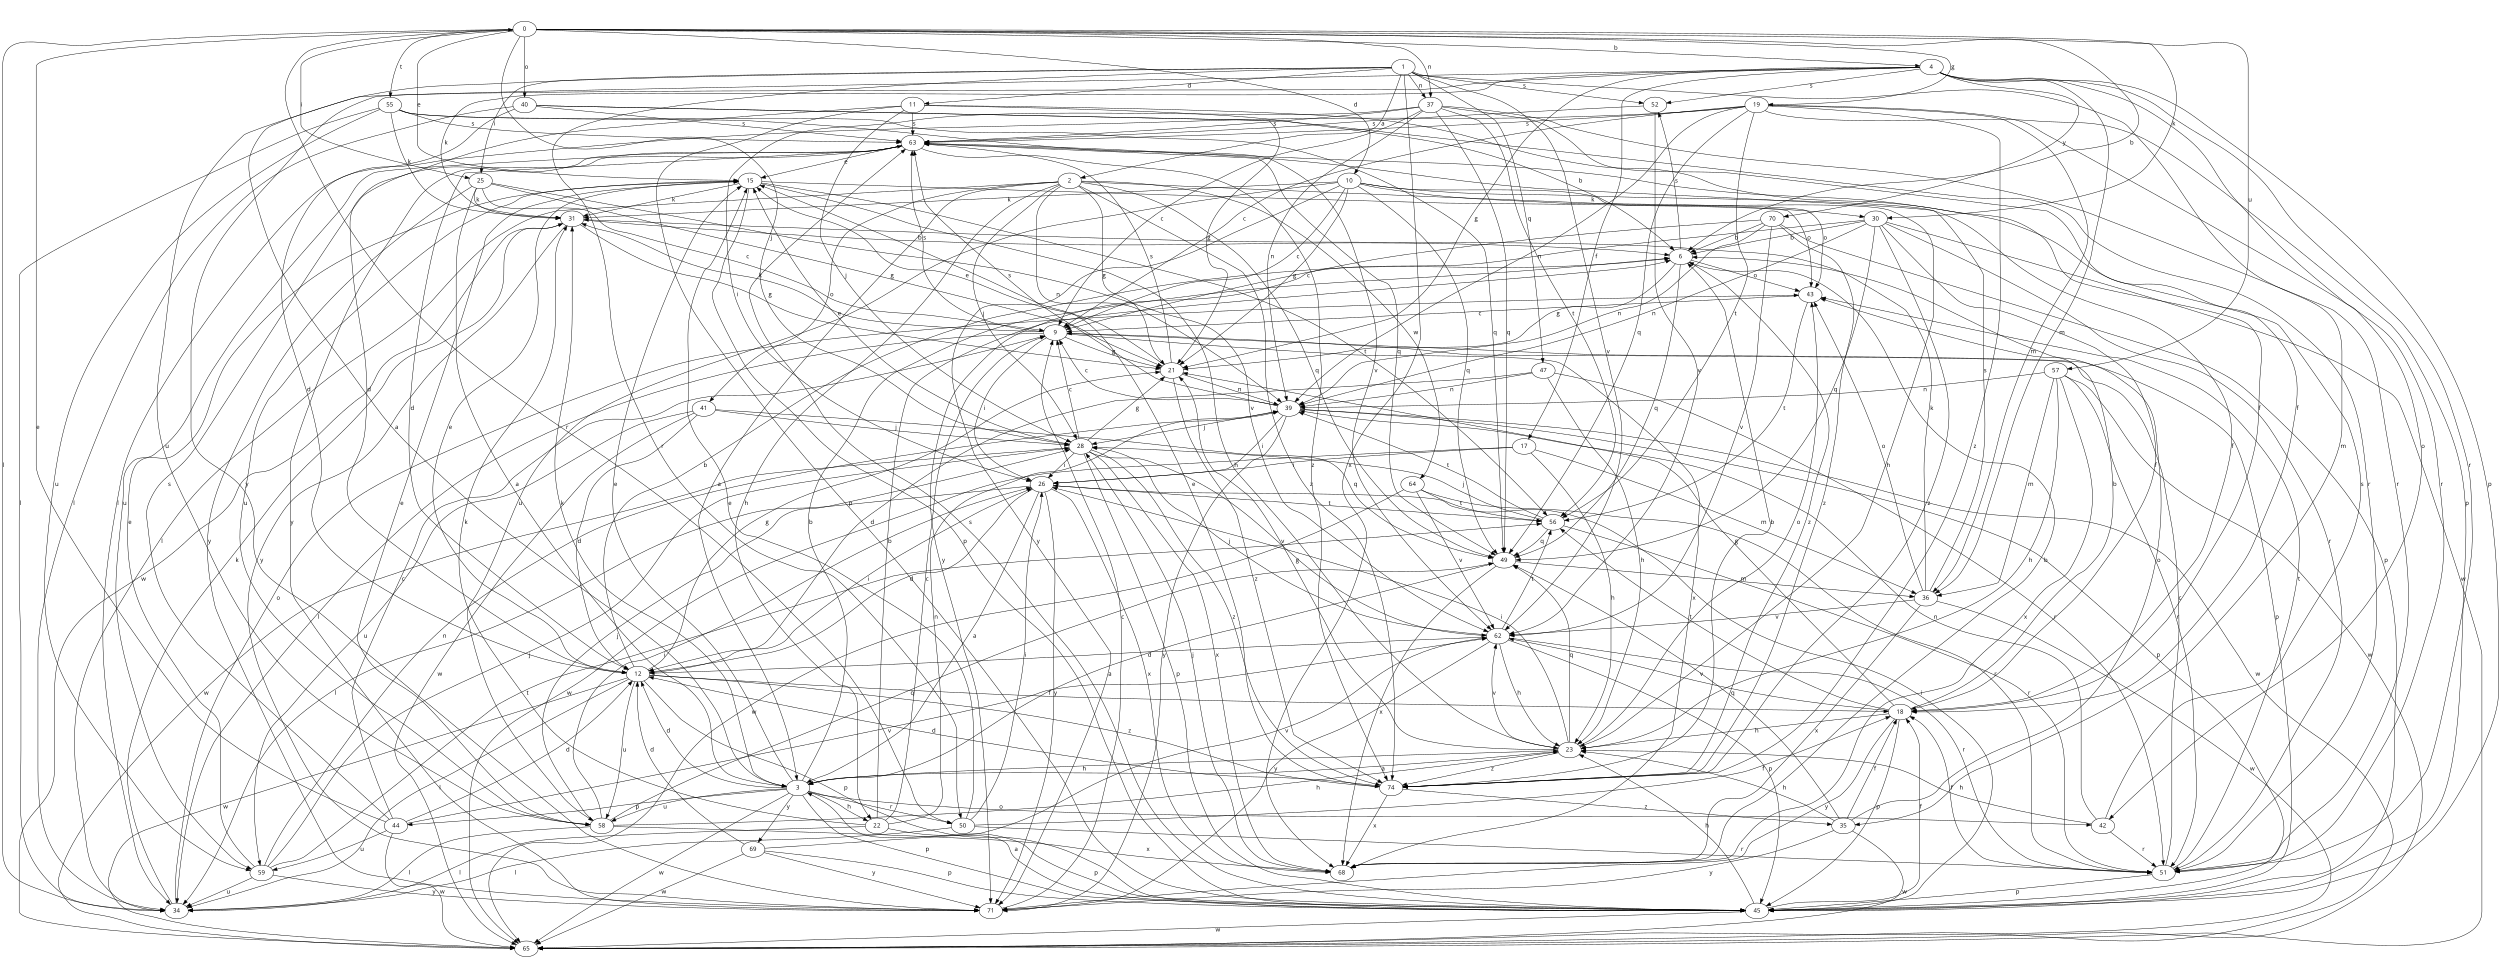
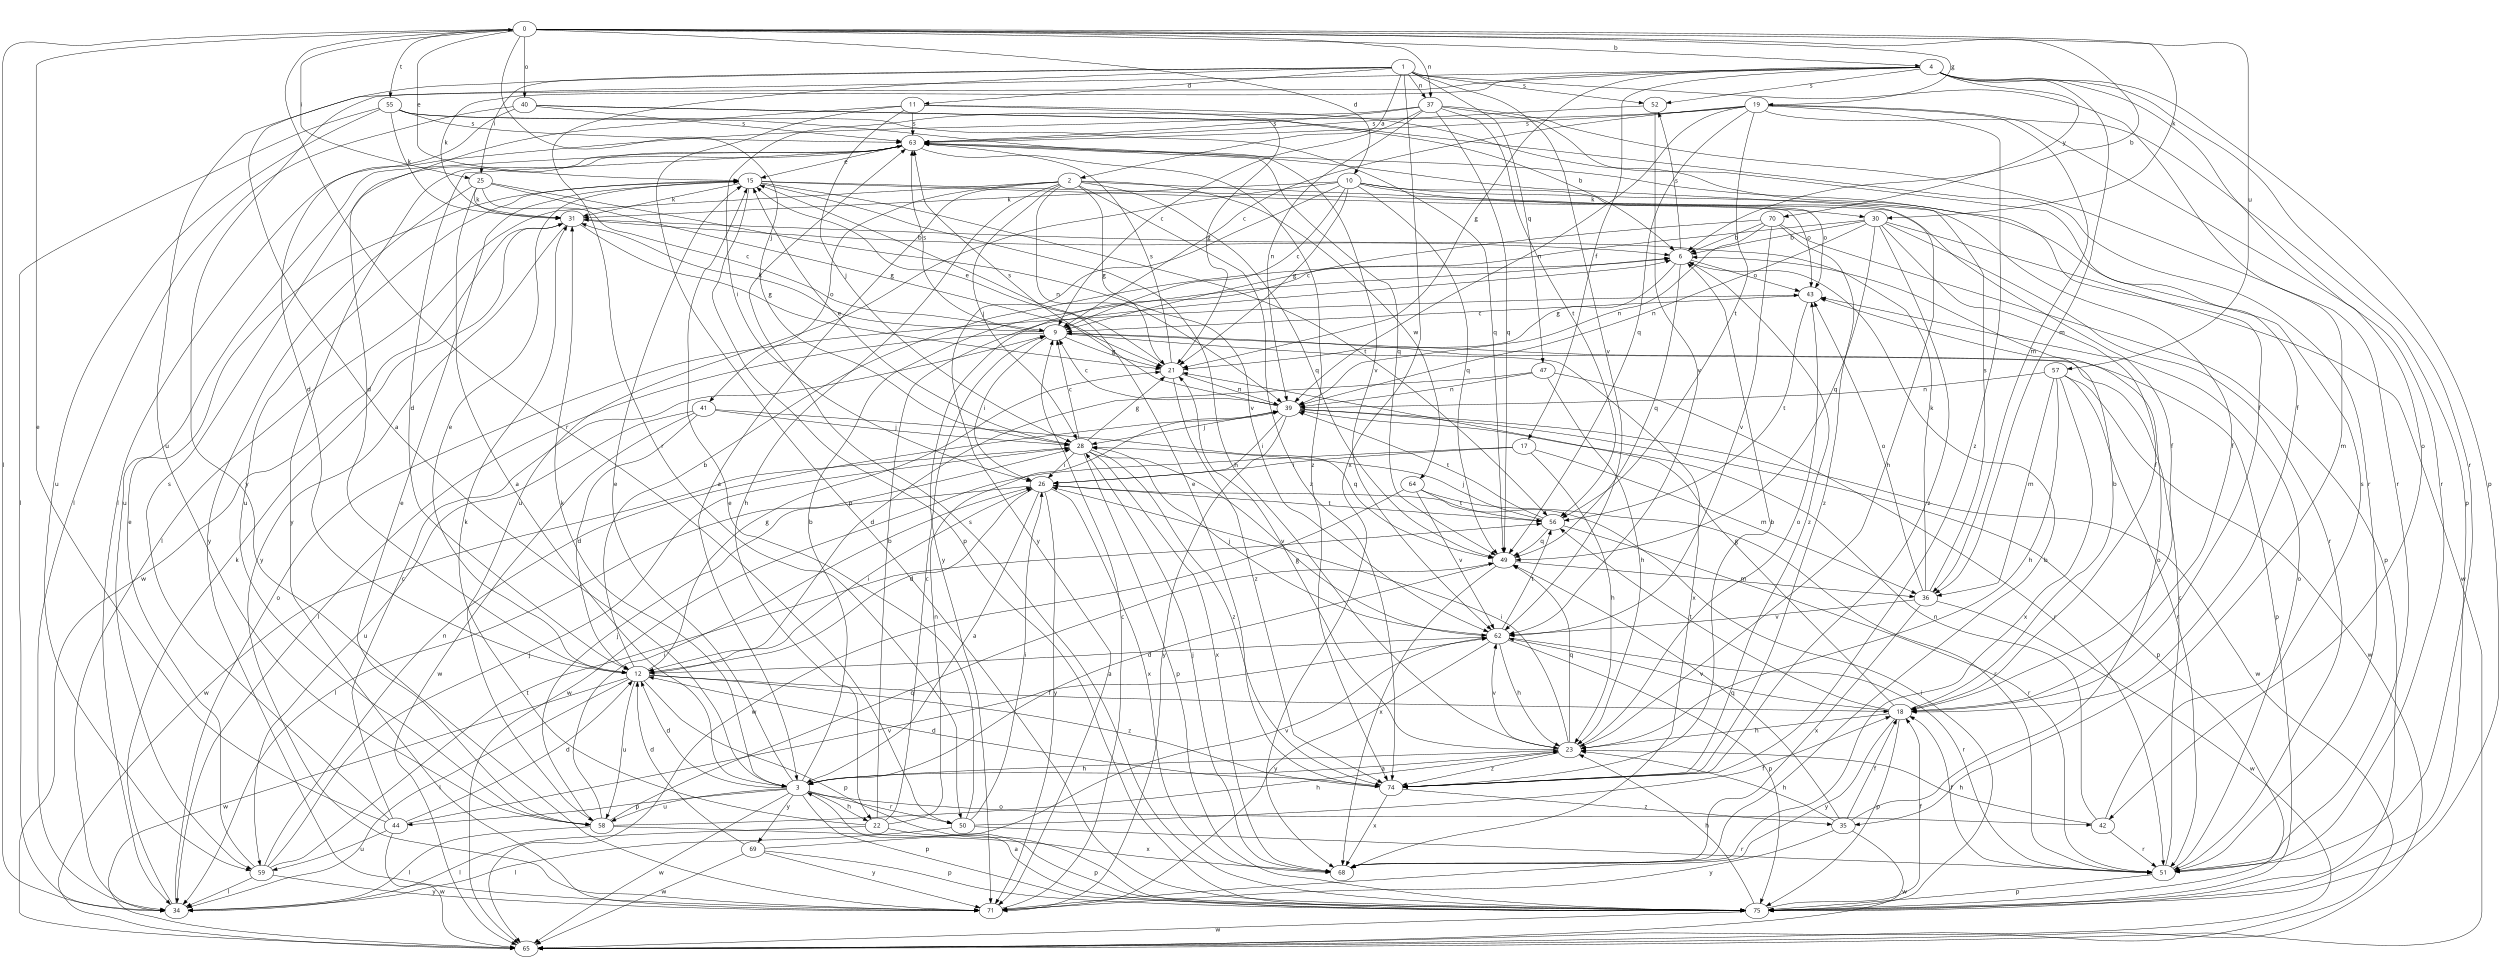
edge "15" -> "18": added, label "f"
edge "51" -> "43": label "t" -> "o"
edge "59" -> "34": label "u" -> "l"
node "45": label "45" -> "75"
